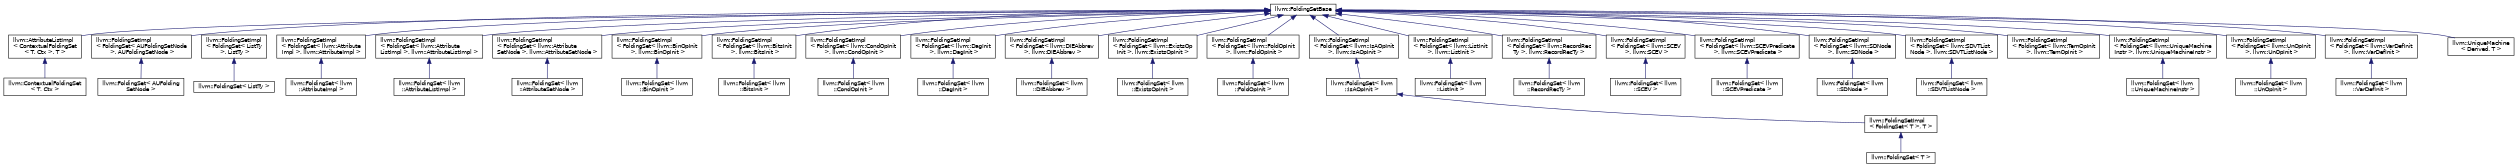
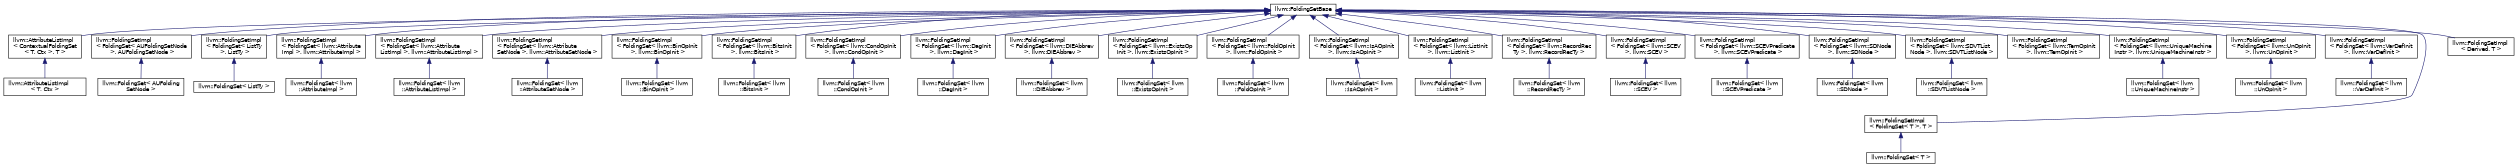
edge "llvm::FoldingSetImpl < FoldingSet< ListTy >, ListTy >" -> "llvm::FoldingSetBase": added
node "llvm::UniqueMachine < Derived, T >": label "llvm::UniqueMachine < Derived, T >" -> "llvm::FoldingSetImpl < Derived, T >"
node "llvm::ContextualFoldingSet < T, Ctx >": label "llvm::ContextualFoldingSet < T, Ctx >" -> "llvm::AttributeListImpl < T, Ctx >"
edge "llvm::FoldingSetImpl < FoldingSet< T >, T >" -> "llvm::FoldingSet< llvm ::IsAOpInit >": now "llvm::FoldingSetImpl < FoldingSet< T >, T >" -> "llvm::FoldingSetBase"
